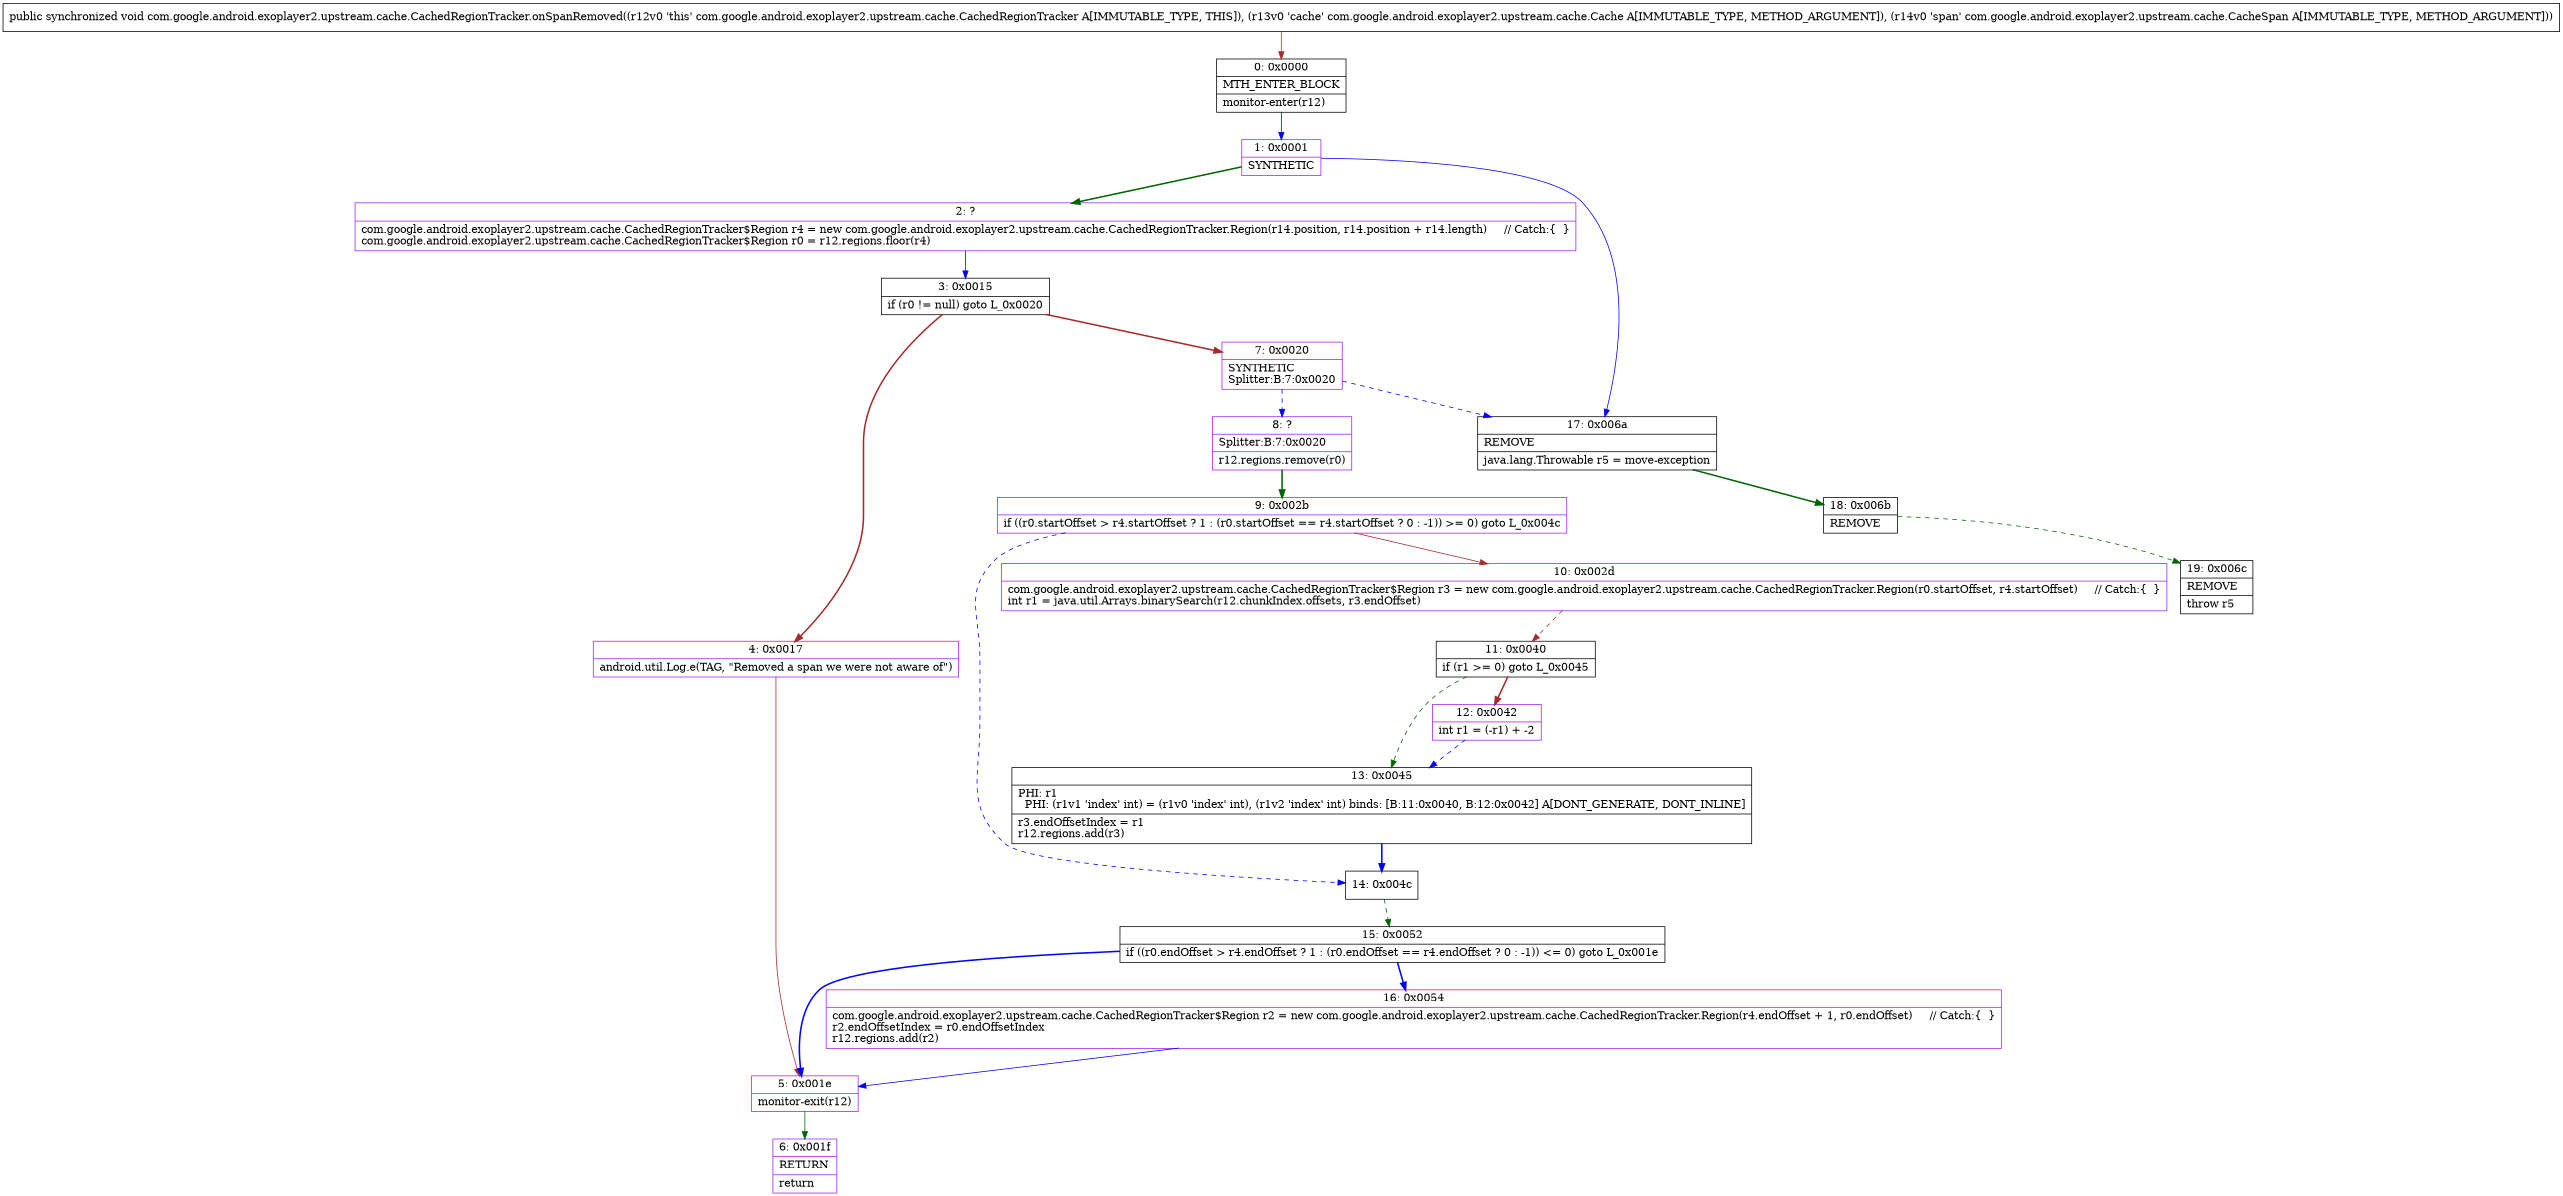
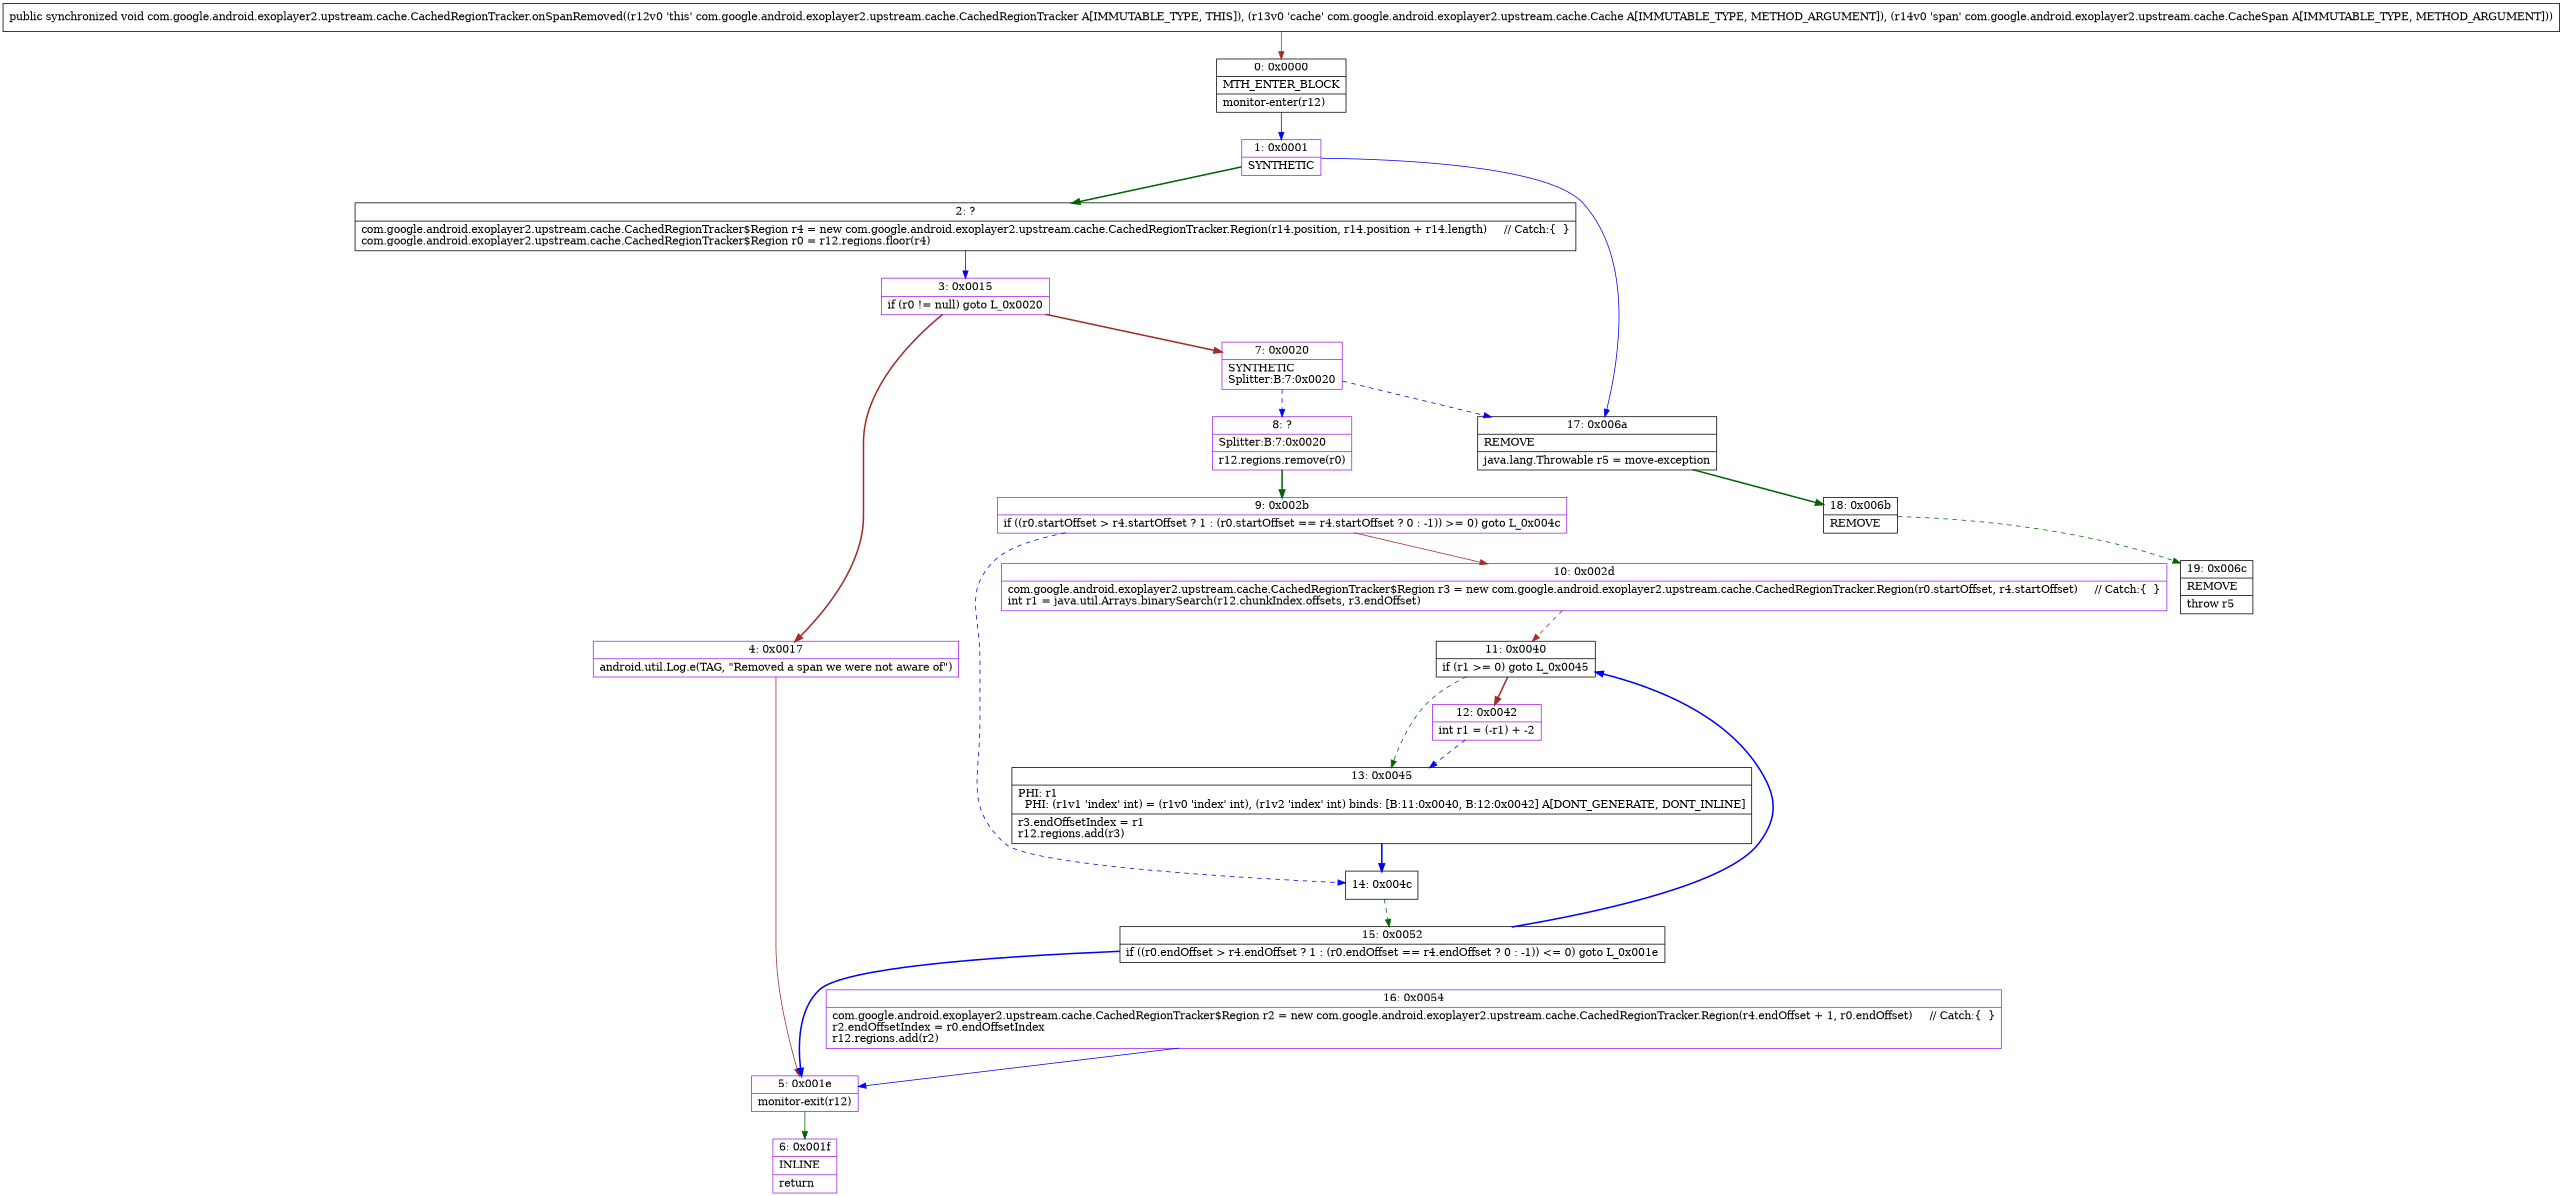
node "2: ?": color purple -> black
node "3: 0x0015": color black -> purple
edge "15: 0x0052" -> "16: 0x0054": now "15: 0x0052" -> "11: 0x0040"
node "6: 0x001f": text "RETURN" -> "INLINE"
